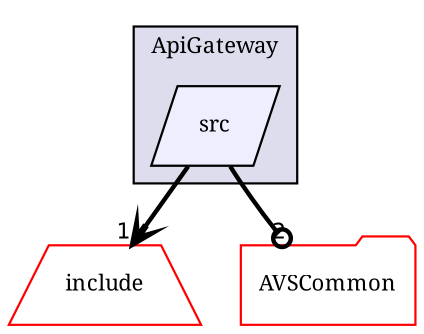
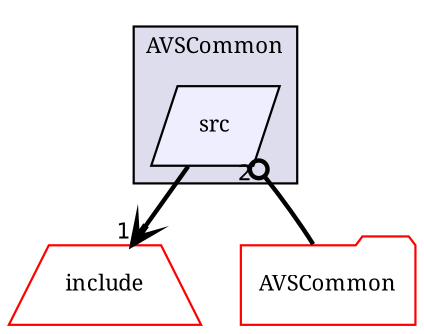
cluster "ApiGateway": label "ApiGateway" -> "AVSCommon"
edge "src" -> "AVSCommon": reversed
